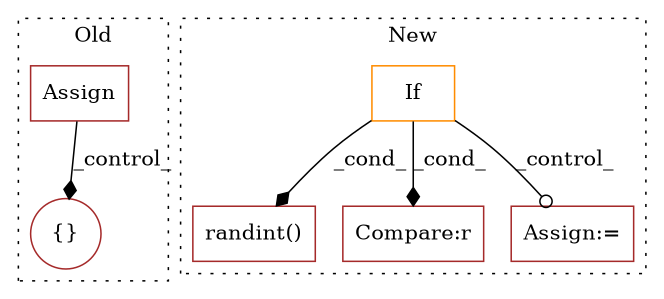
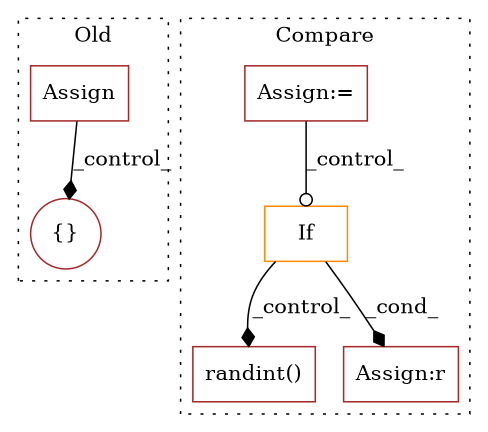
cluster "New": label "New" -> "Compare"
edge "If" -> "Assign:=": reversed
edge "If" -> "randint()": label "_cond_" -> "_control_"
node "Compare:r": label "Compare:r" -> "Assign:r"
